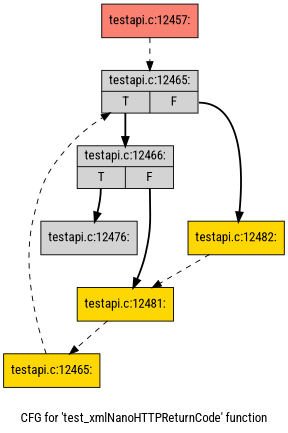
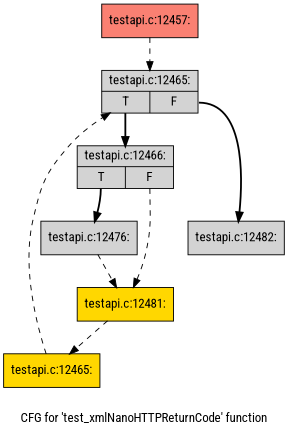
edge "testapi.c:12466:" -> "testapi.c:12481:": style bold -> dashed
node "testapi.c:12482:": fillcolor gold -> lightgrey
edge "testapi.c:12482:" -> "testapi.c:12481:": now "testapi.c:12476:" -> "testapi.c:12481:"
